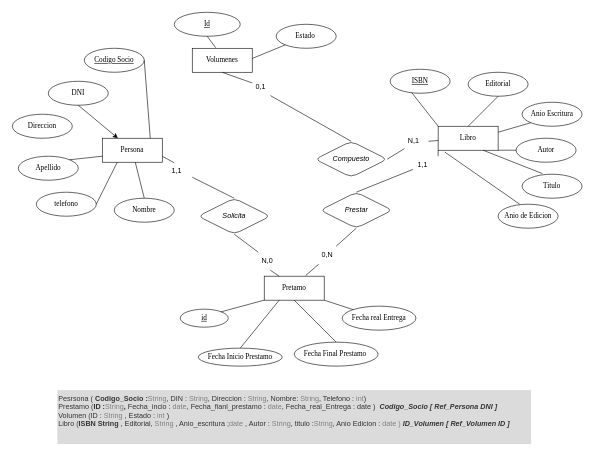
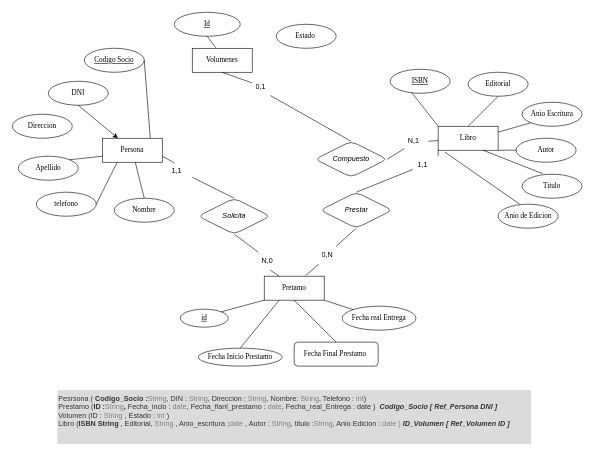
edge "Estado" -- "Volumenes": removed
node "Fecha Final Prestamo": shape ellipse -> rounded rectangle
